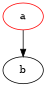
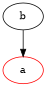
edge "a" -> "b": reversed
